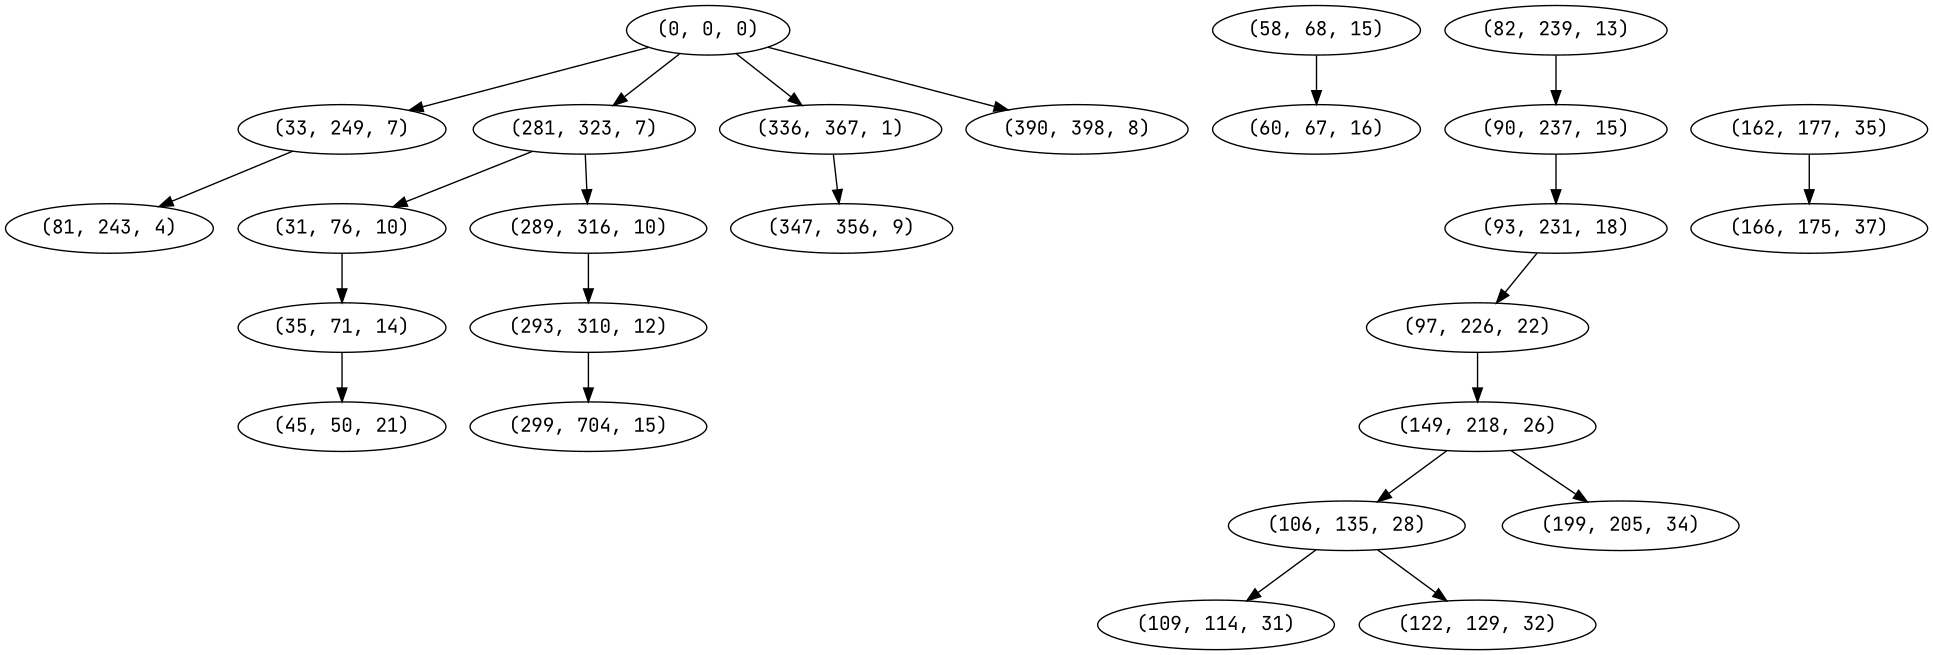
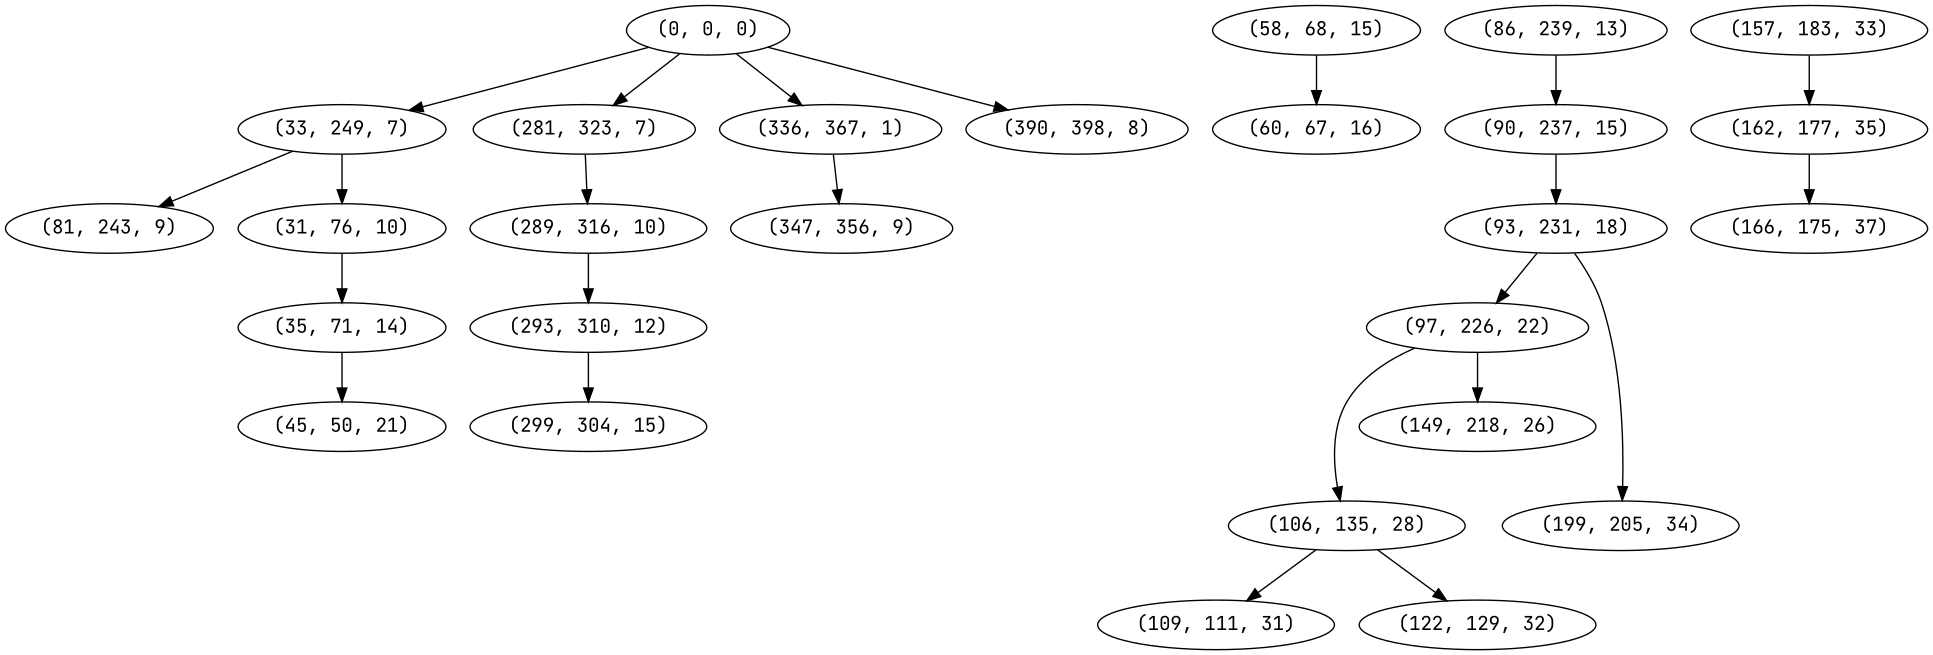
node "(82, 239, 13)": label "(82, 239, 13)" -> "(86, 239, 13)"
node "(157, 183, 33)": added
edge "(281, 323, 7)" -> "(31, 76, 10)": now "(33, 249, 7)" -> "(31, 76, 10)"
node "(81, 243, 4)": label "(81, 243, 4)" -> "(81, 243, 9)"
node "(299, 704, 15)": label "(299, 704, 15)" -> "(299, 304, 15)"
edge "(149, 218, 26)" -> "(106, 135, 28)": now "(97, 226, 22)" -> "(106, 135, 28)"
edge "(149, 218, 26)" -> "(199, 205, 34)": now "(93, 231, 18)" -> "(199, 205, 34)"
node "(109, 114, 31)": label "(109, 114, 31)" -> "(109, 111, 31)"
